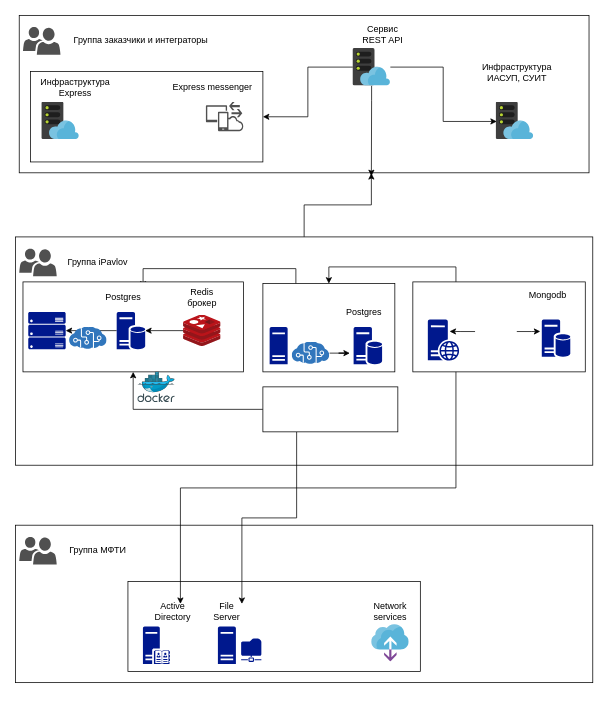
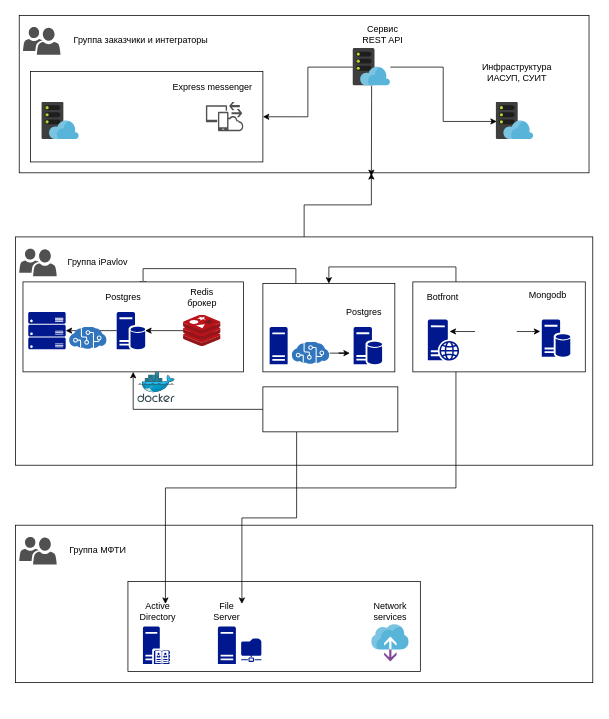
node "Инфраструктура Express": removed
node "Botfront": added
node "Active Directory": moved (173, 612) -> (158, 612)
